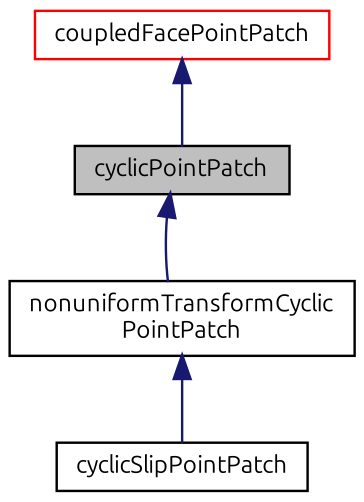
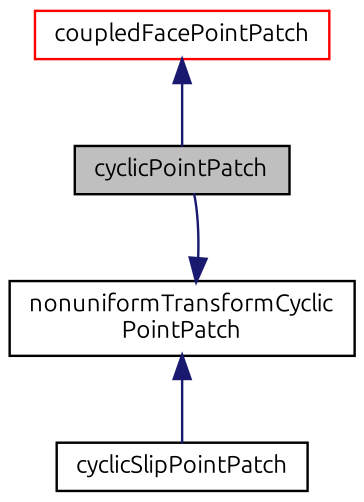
edge "nonuniformTransformCyclic PointPatch" -> "cyclicPointPatch": reversed
